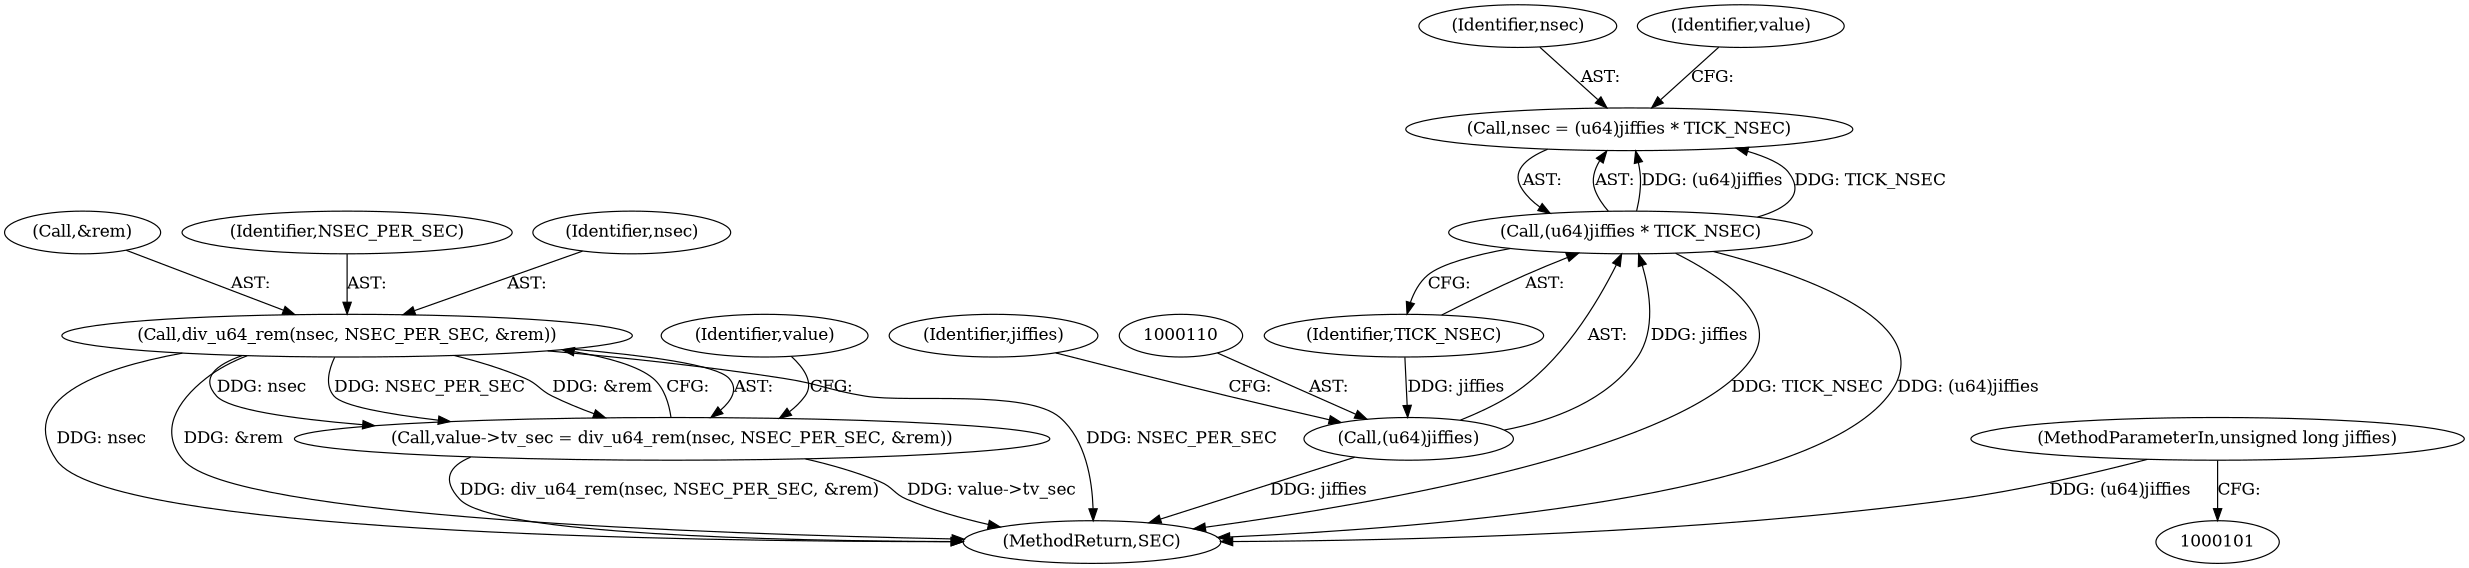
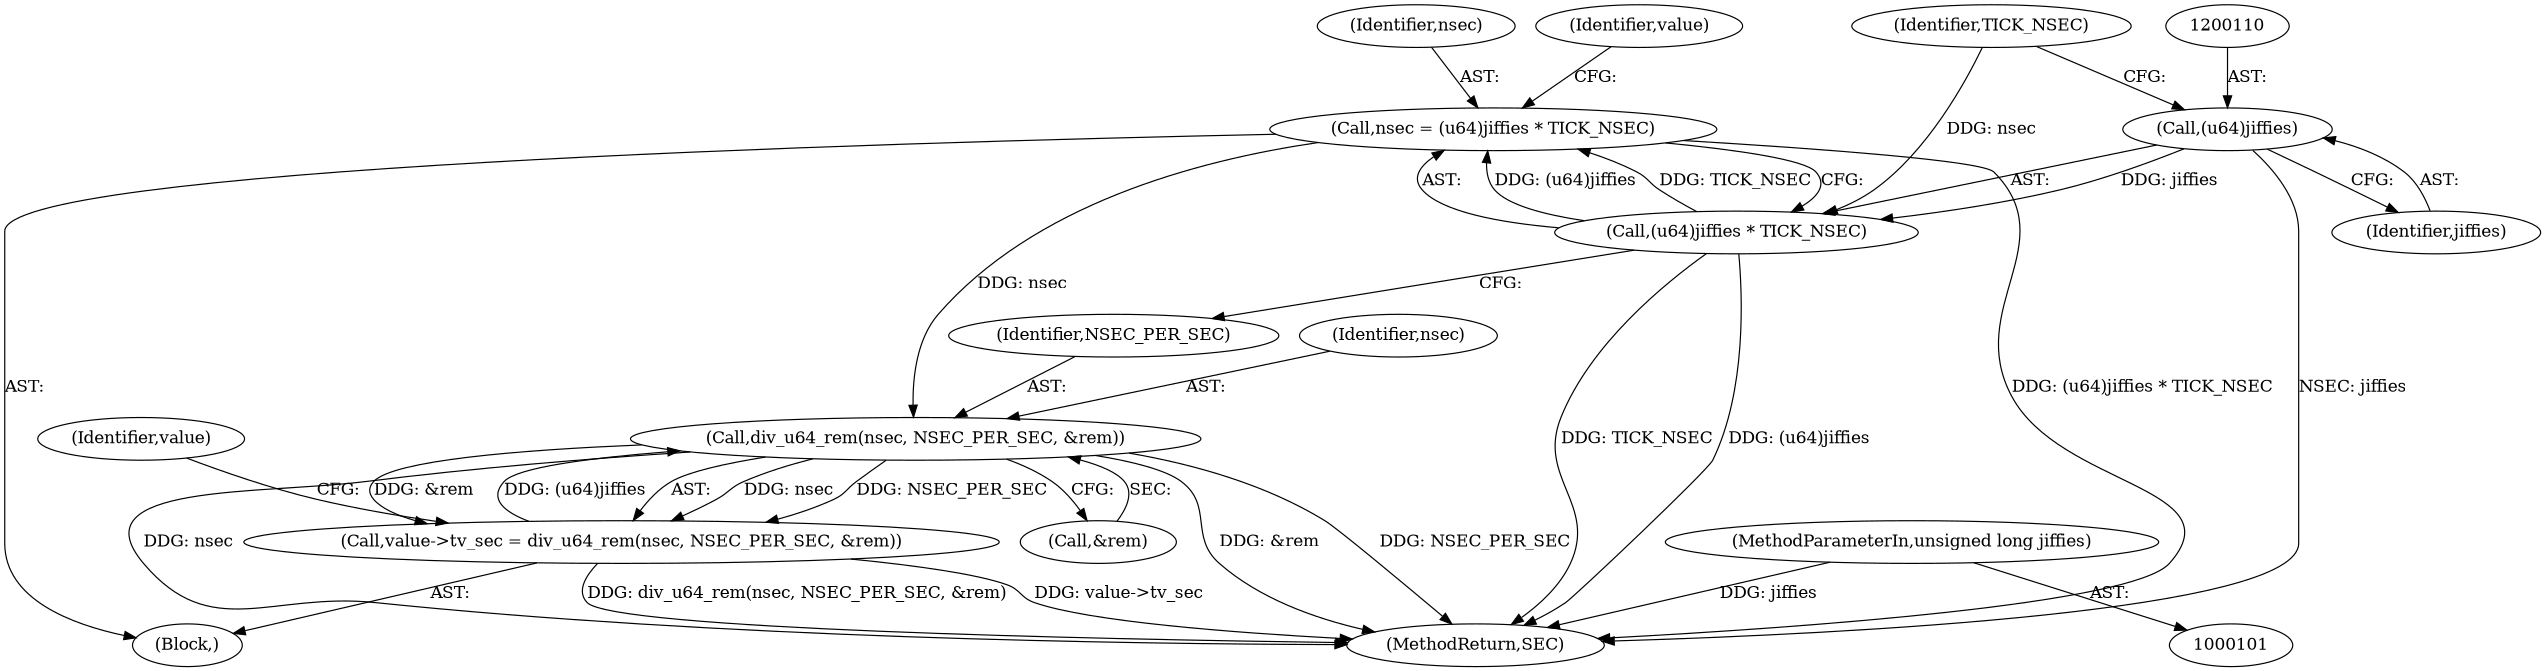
edge "(Call,(u64)jiffies)" -> "(Identifier,jiffies)": added, label "CFG:"
edge "(Call,nsec = (u64)jiffies * TICK_NSEC)" -> "(Call,(u64)jiffies * TICK_NSEC)": label "AST: " -> "CFG: "
edge "(Call,nsec = (u64)jiffies * TICK_NSEC)" -> "(Call,div_u64_rem(nsec, NSEC_PER_SEC, &rem))": added, label "DDG: nsec"
edge "(Call,(u64)jiffies * TICK_NSEC)" -> "(Identifier,TICK_NSEC)": now "(Call,(u64)jiffies * TICK_NSEC)" -> "(Identifier,NSEC_PER_SEC)"
edge "(Call,&rem)" -> "(Call,div_u64_rem(nsec, NSEC_PER_SEC, &rem))": label "AST: " -> "SEC: "
edge "(Identifier,TICK_NSEC)" -> "(Call,(u64)jiffies * TICK_NSEC)": label "AST: " -> "DDG: nsec"
node "1000110": label "1000110" -> "1200110"
edge "(Call,value->tv_sec = div_u64_rem(nsec, NSEC_PER_SEC, &rem))" -> "(Call,div_u64_rem(nsec, NSEC_PER_SEC, &rem))": label "CFG: " -> "DDG: (u64)jiffies"
edge "(Identifier,jiffies)" -> "(Call,(u64)jiffies)": label "CFG: " -> "AST: "
edge "(Identifier,TICK_NSEC)" -> "(Call,(u64)jiffies)": label "DDG: jiffies" -> "CFG: "
edge "(Call,div_u64_rem(nsec, NSEC_PER_SEC, &rem))" -> "(Call,&rem)": added, label "CFG:"
edge "(Call,nsec = (u64)jiffies * TICK_NSEC)" -> "(MethodReturn,SEC)": added, label "DDG: (u64)jiffies * TICK_NSEC"
edge "(Call,(u64)jiffies)" -> "(MethodReturn,SEC)": label "DDG: jiffies" -> "NSEC: jiffies"
edge "(MethodParameterIn,unsigned long jiffies)" -> "(MethodReturn,SEC)": label "DDG: (u64)jiffies" -> "DDG: jiffies"
edge "(MethodParameterIn,unsigned long jiffies)" -> "1000101": label "CFG: " -> "AST: "
node "(Block,)": added
